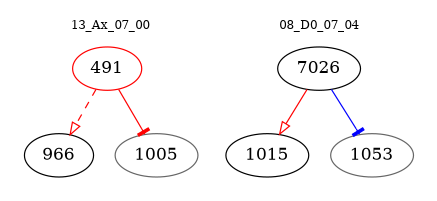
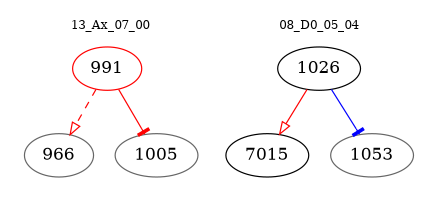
cluster "08_D0_07_04": label "08_D0_07_04" -> "08_D0_05_04"
node "491": label "491" -> "991"
node "7026": label "7026" -> "1026"
node "966": color black -> gray40
node "1015": label "1015" -> "7015"
